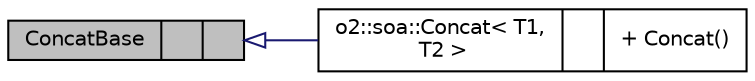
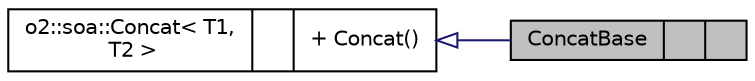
edge "o2::soa::Concat< T1," -> "ConcatBase": reversed
